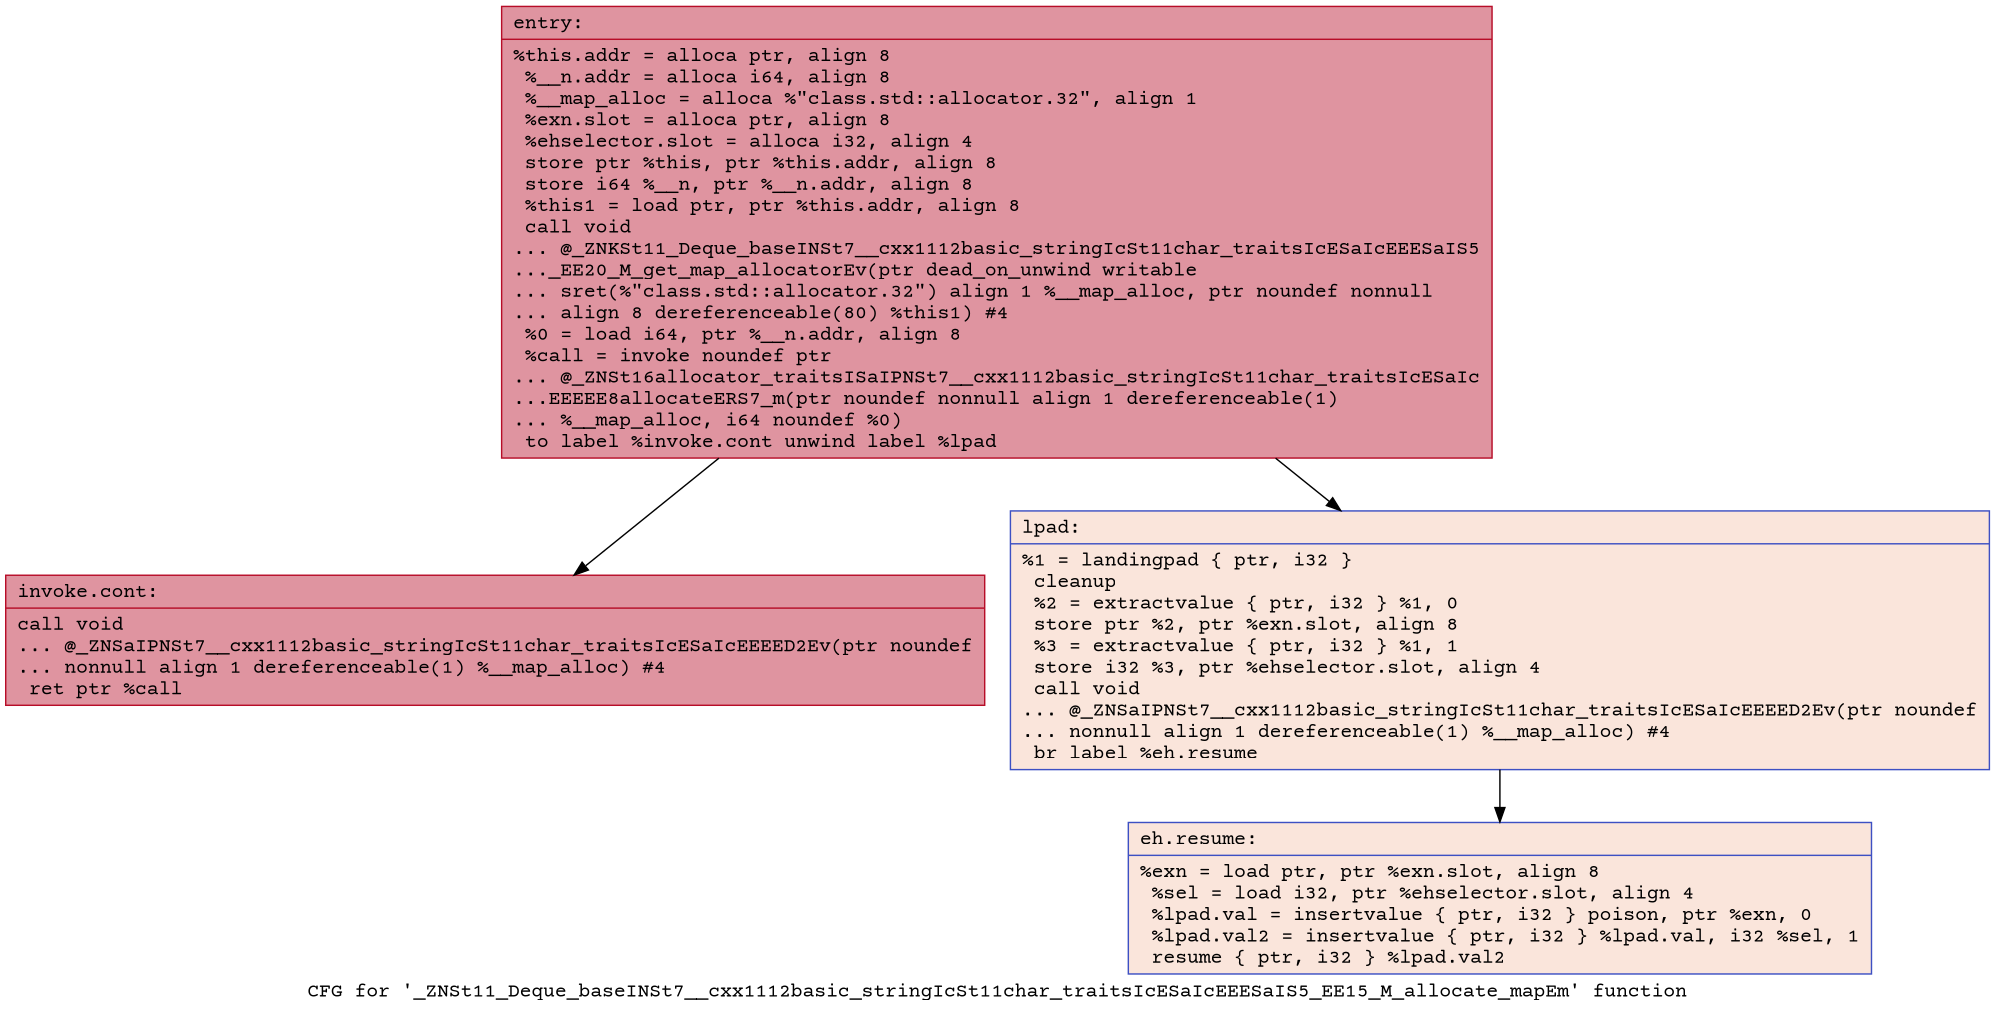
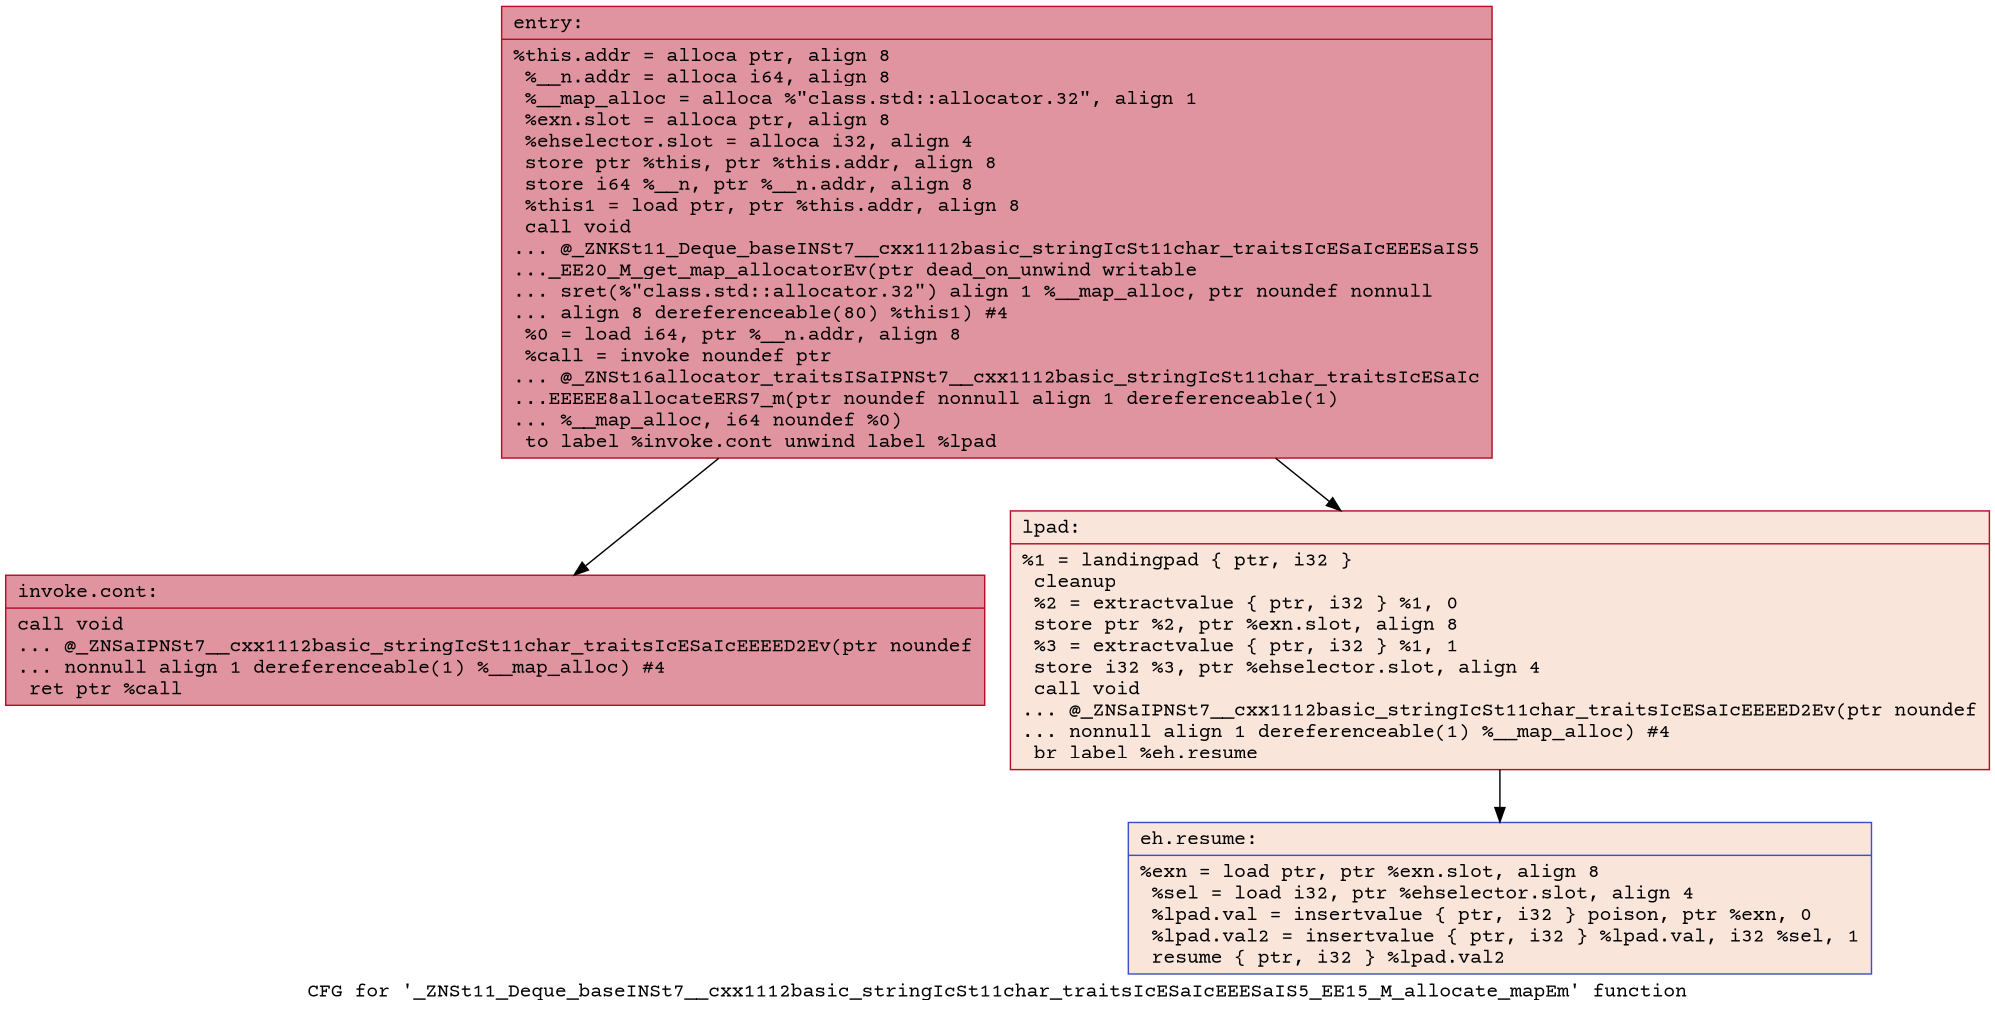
node "lpad:": color #3d50c3ff -> #b70d28ff
